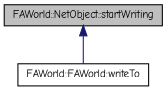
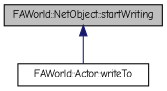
node "FAWorld::FAWorld::writeTo": label "FAWorld::FAWorld::writeTo" -> "FAWorld::Actor::writeTo"
